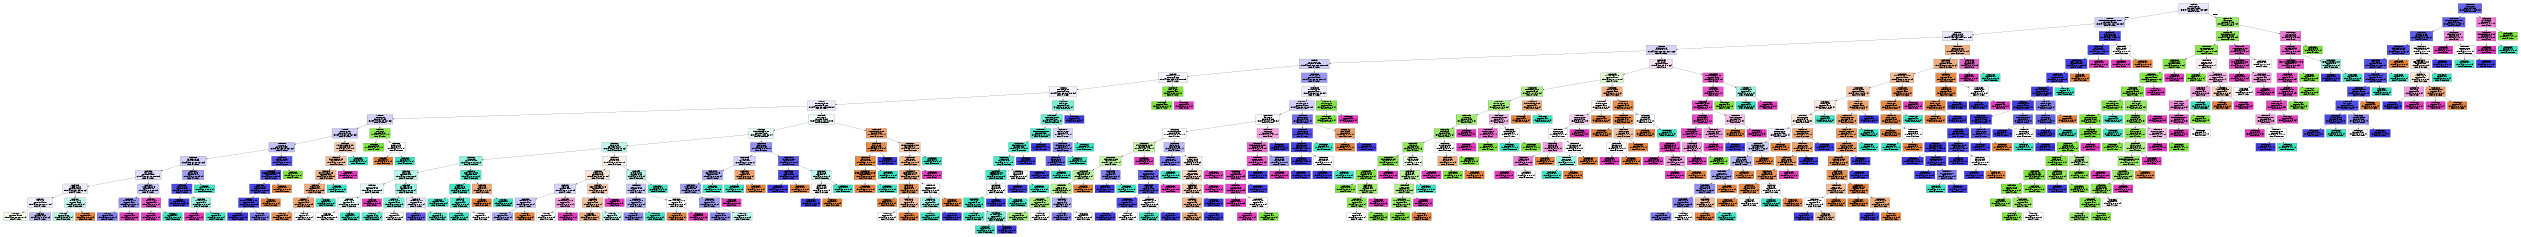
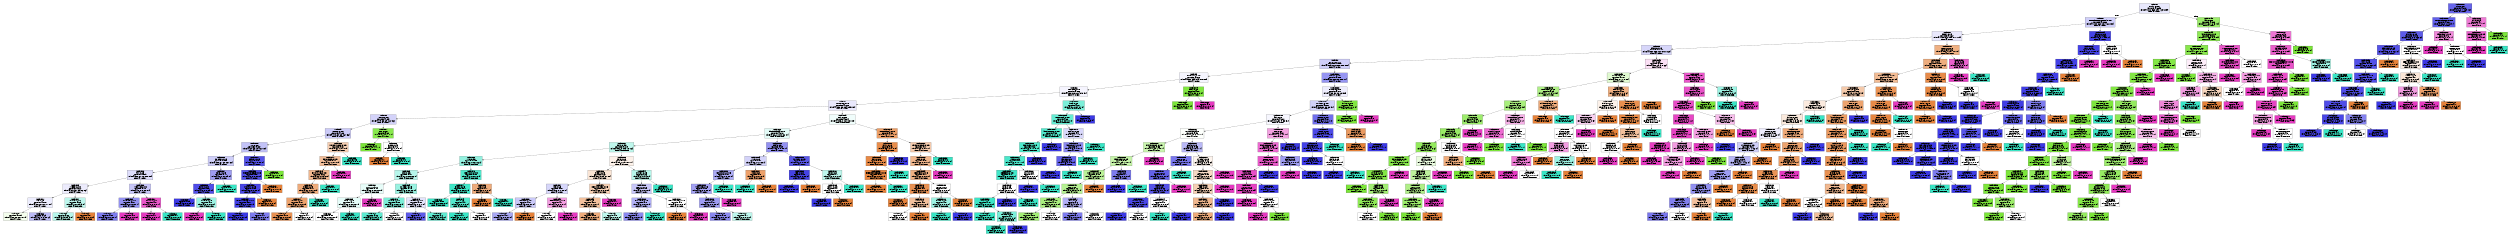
edge "node #356" -> "node #357": reversed
